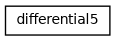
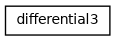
node "differential5": label "differential5" -> "differential3"
